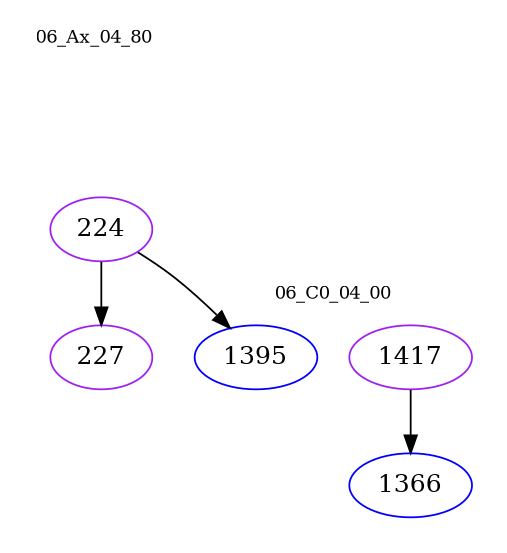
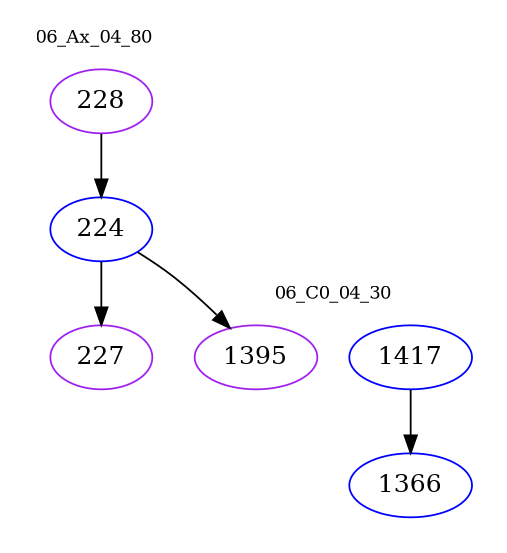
node "228": added
node "224": color purple -> blue
cluster "06_C0_04_00": label "06_C0_04_00" -> "06_C0_04_30"
node "1395": color blue -> purple
node "1417": color purple -> blue
